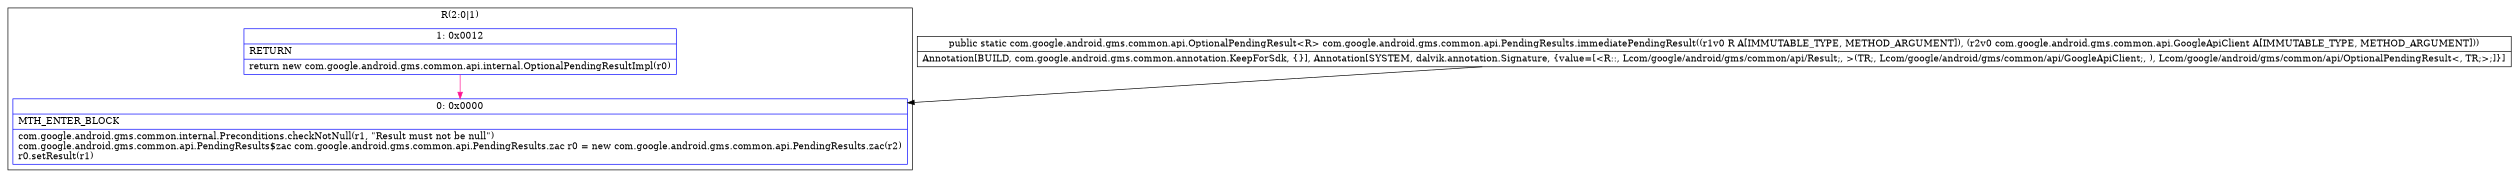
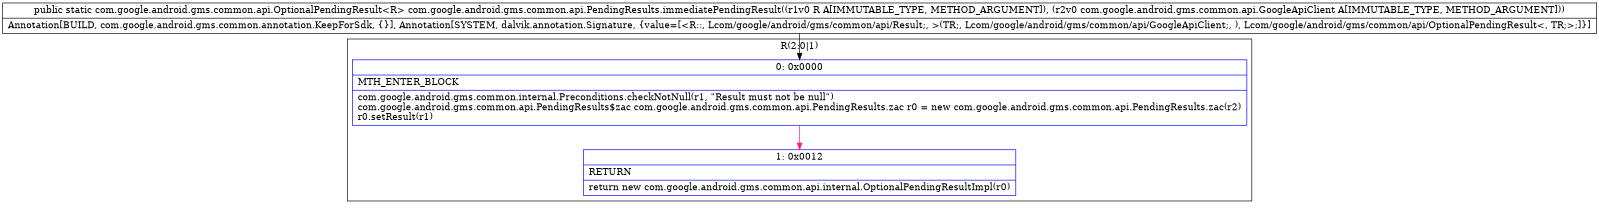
edge "1: 0x0012" -> "0: 0x0000": reversed
